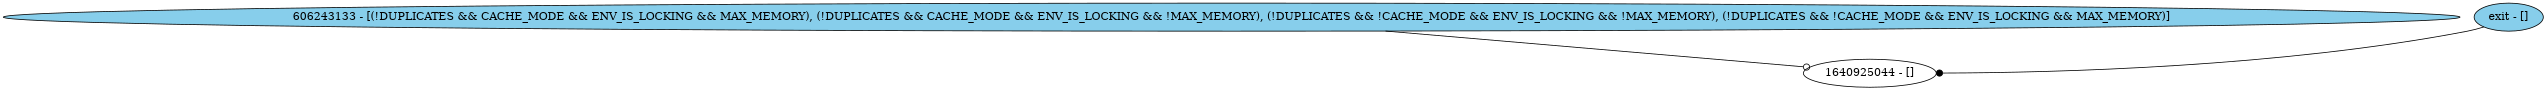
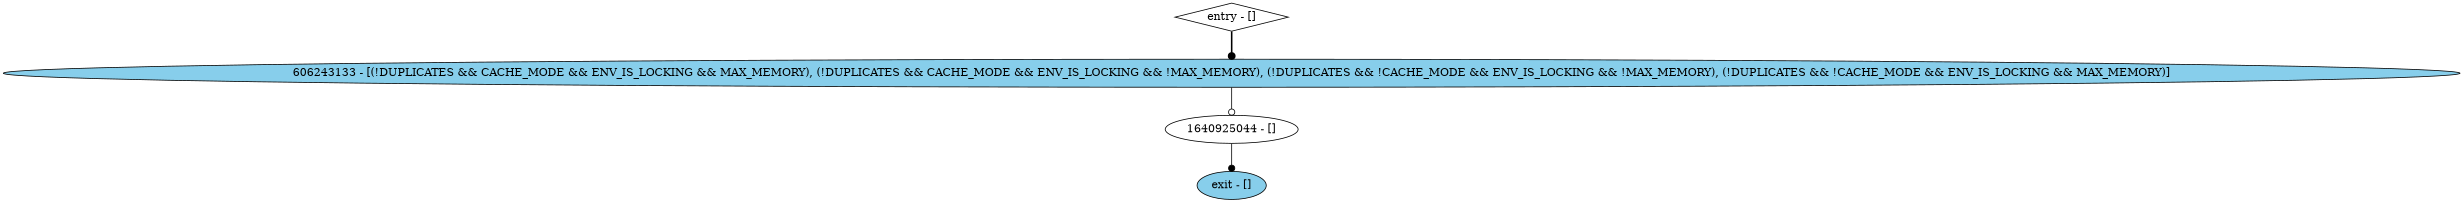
node "entry - []": added
edge "exit - []" -> "1640925044 - []": reversed
